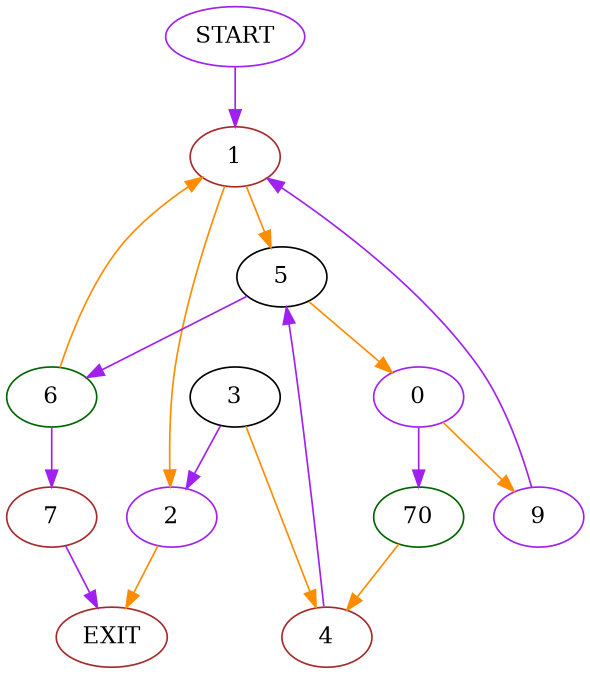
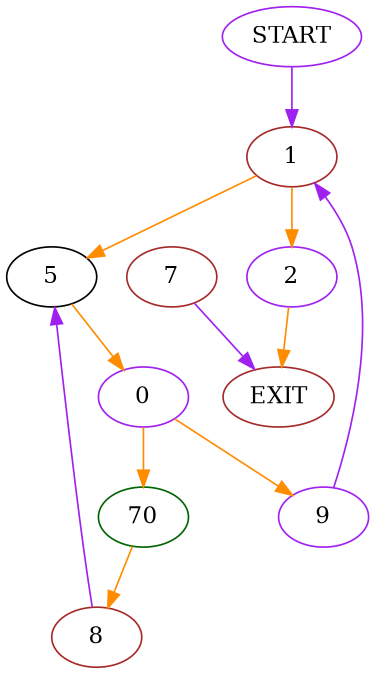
node "6": removed
node "3": removed
edge "0" -> "70": color purple -> darkorange
node "4": label "4" -> "8"
